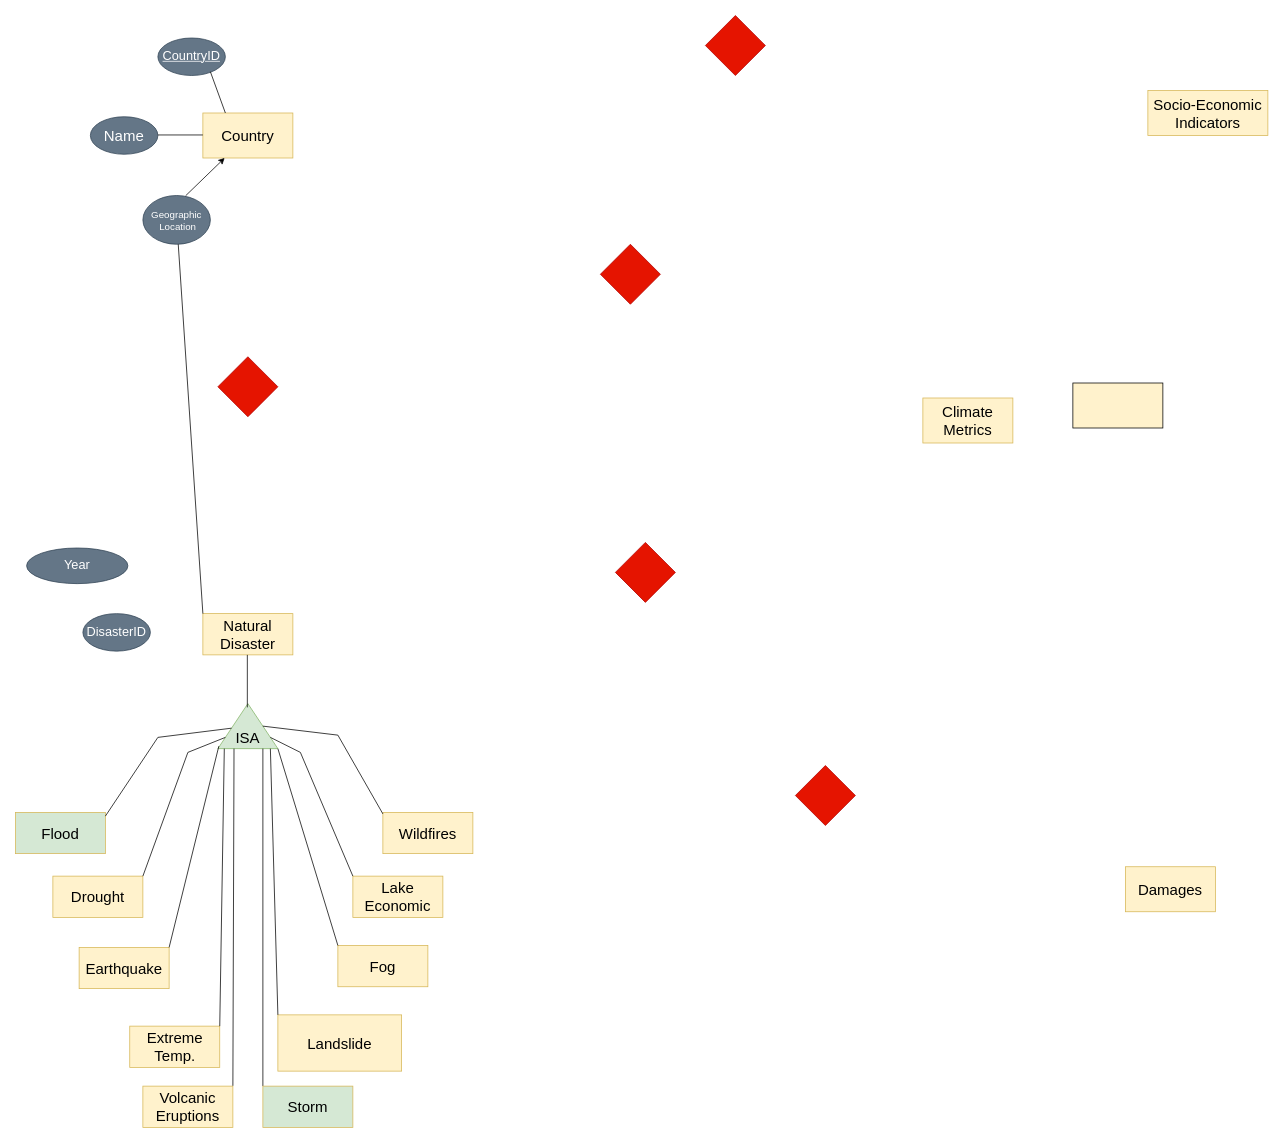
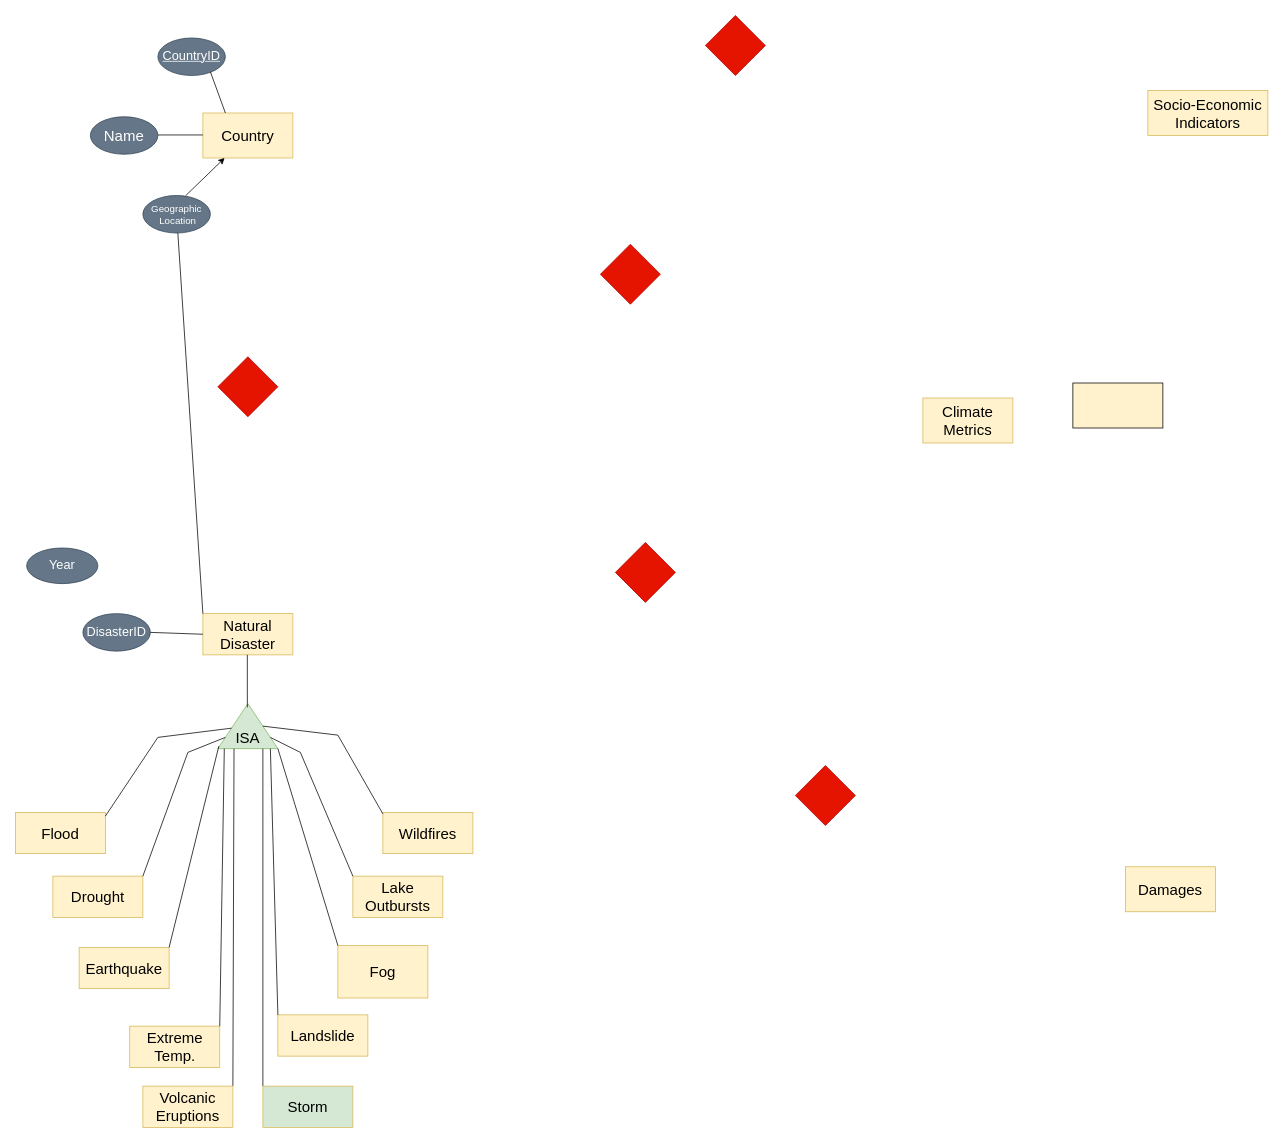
node "Geographic Location": size 68x49 -> 68x38
node "Year": size 101x36 -> 71x36
edge "DisasterID" -- "Natural Disaster": added
node "Flood": fillcolor #d5e8d4 -> #fff2cc
node "Lake Economic": label "Lake Economic" -> "Lake Outbursts"
node "Fog": size 90x41 -> 90x53
node "Landslide": size 124x56 -> 90x41
